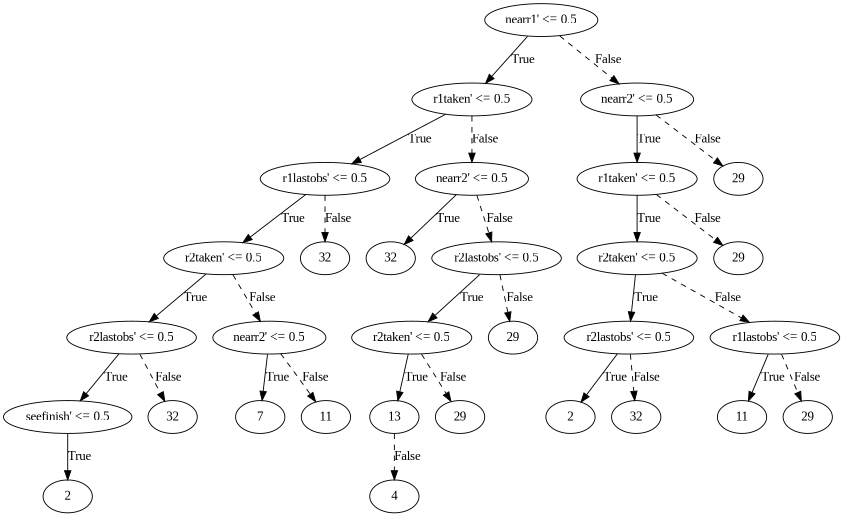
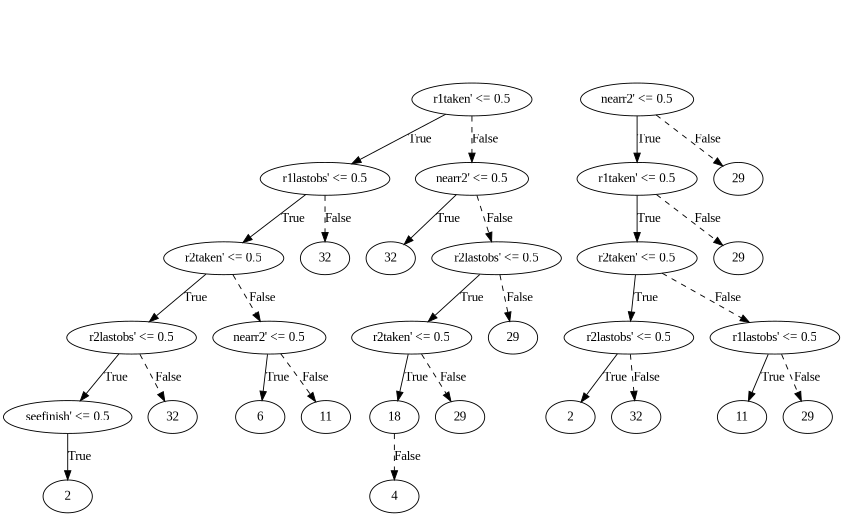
node "nearr1' <= 0.5": removed
node "7": label "7" -> "6"
node "13": label "13" -> "18"
